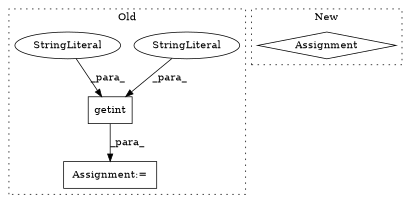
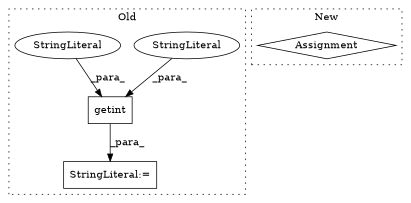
node "Assignment:=": label "Assignment:=" -> "StringLiteral:="
